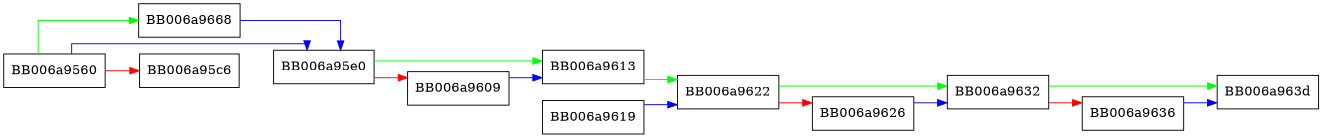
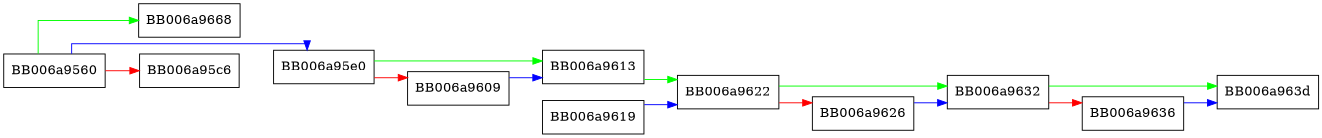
edge "BB006a9668" -> "BB006a95e0": removed
